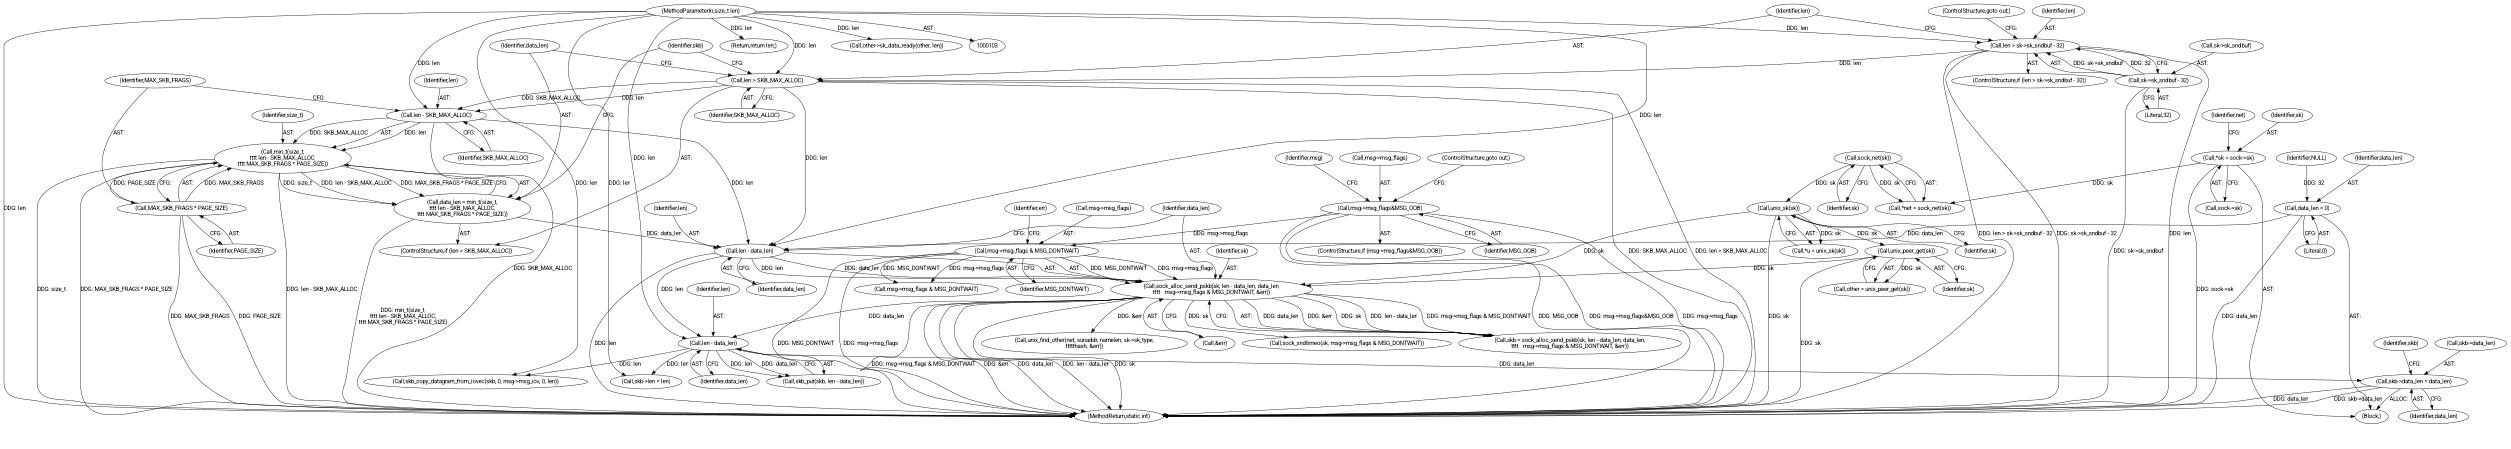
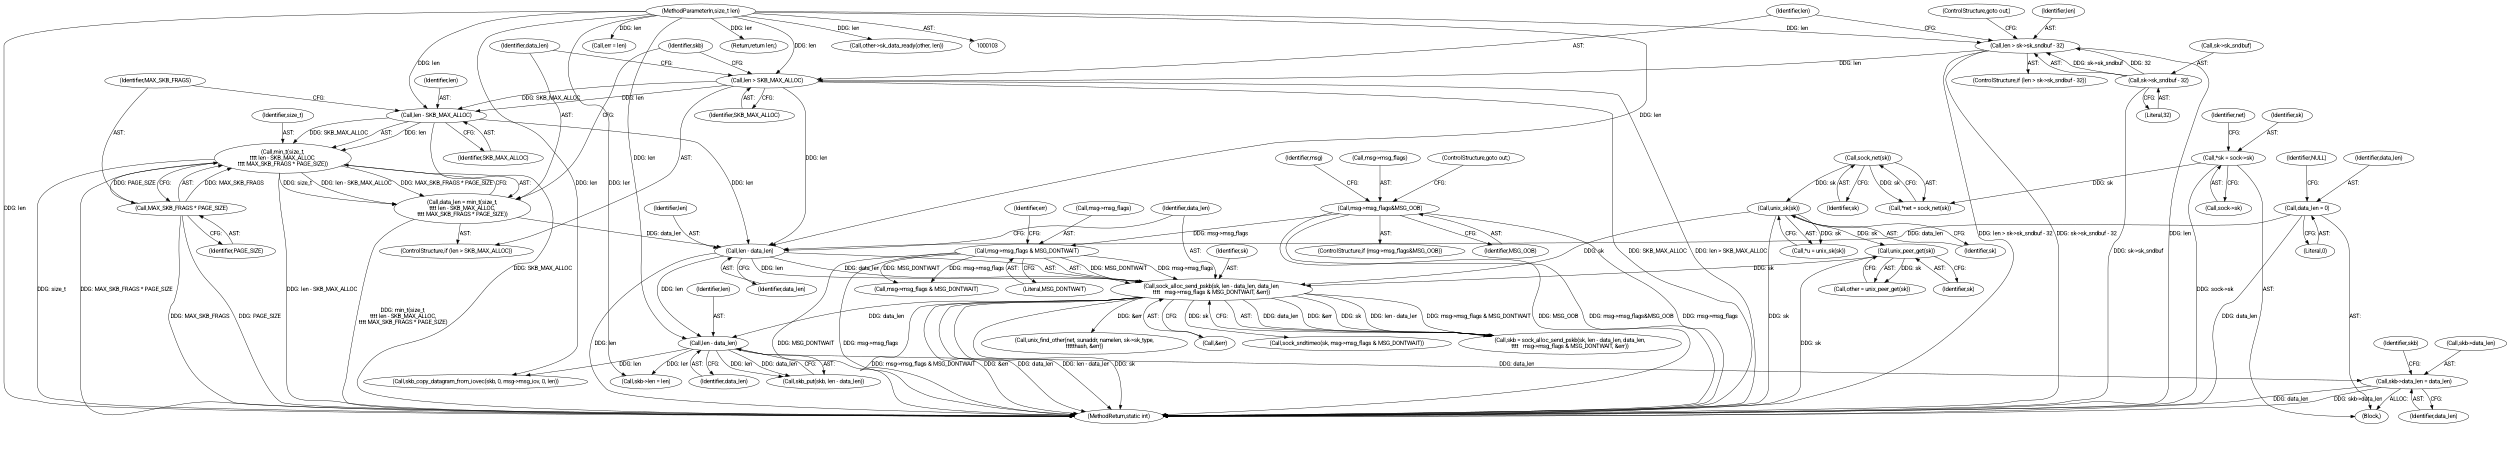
node "(Call,err = len)": added
edge "(Call,len > sk->sk_sndbuf - 32)" -> "(Call,sk->sk_sndbuf - 32)": removed, label "CFG:"
edge "(Identifier,NULL)" -> "(Call,data_len = 0)": label "DDG: 32" -> "CFG: "
node "(Identifier,MSG_DONTWAIT)": label "(Identifier,MSG_DONTWAIT)" -> "(Literal,MSG_DONTWAIT)"
